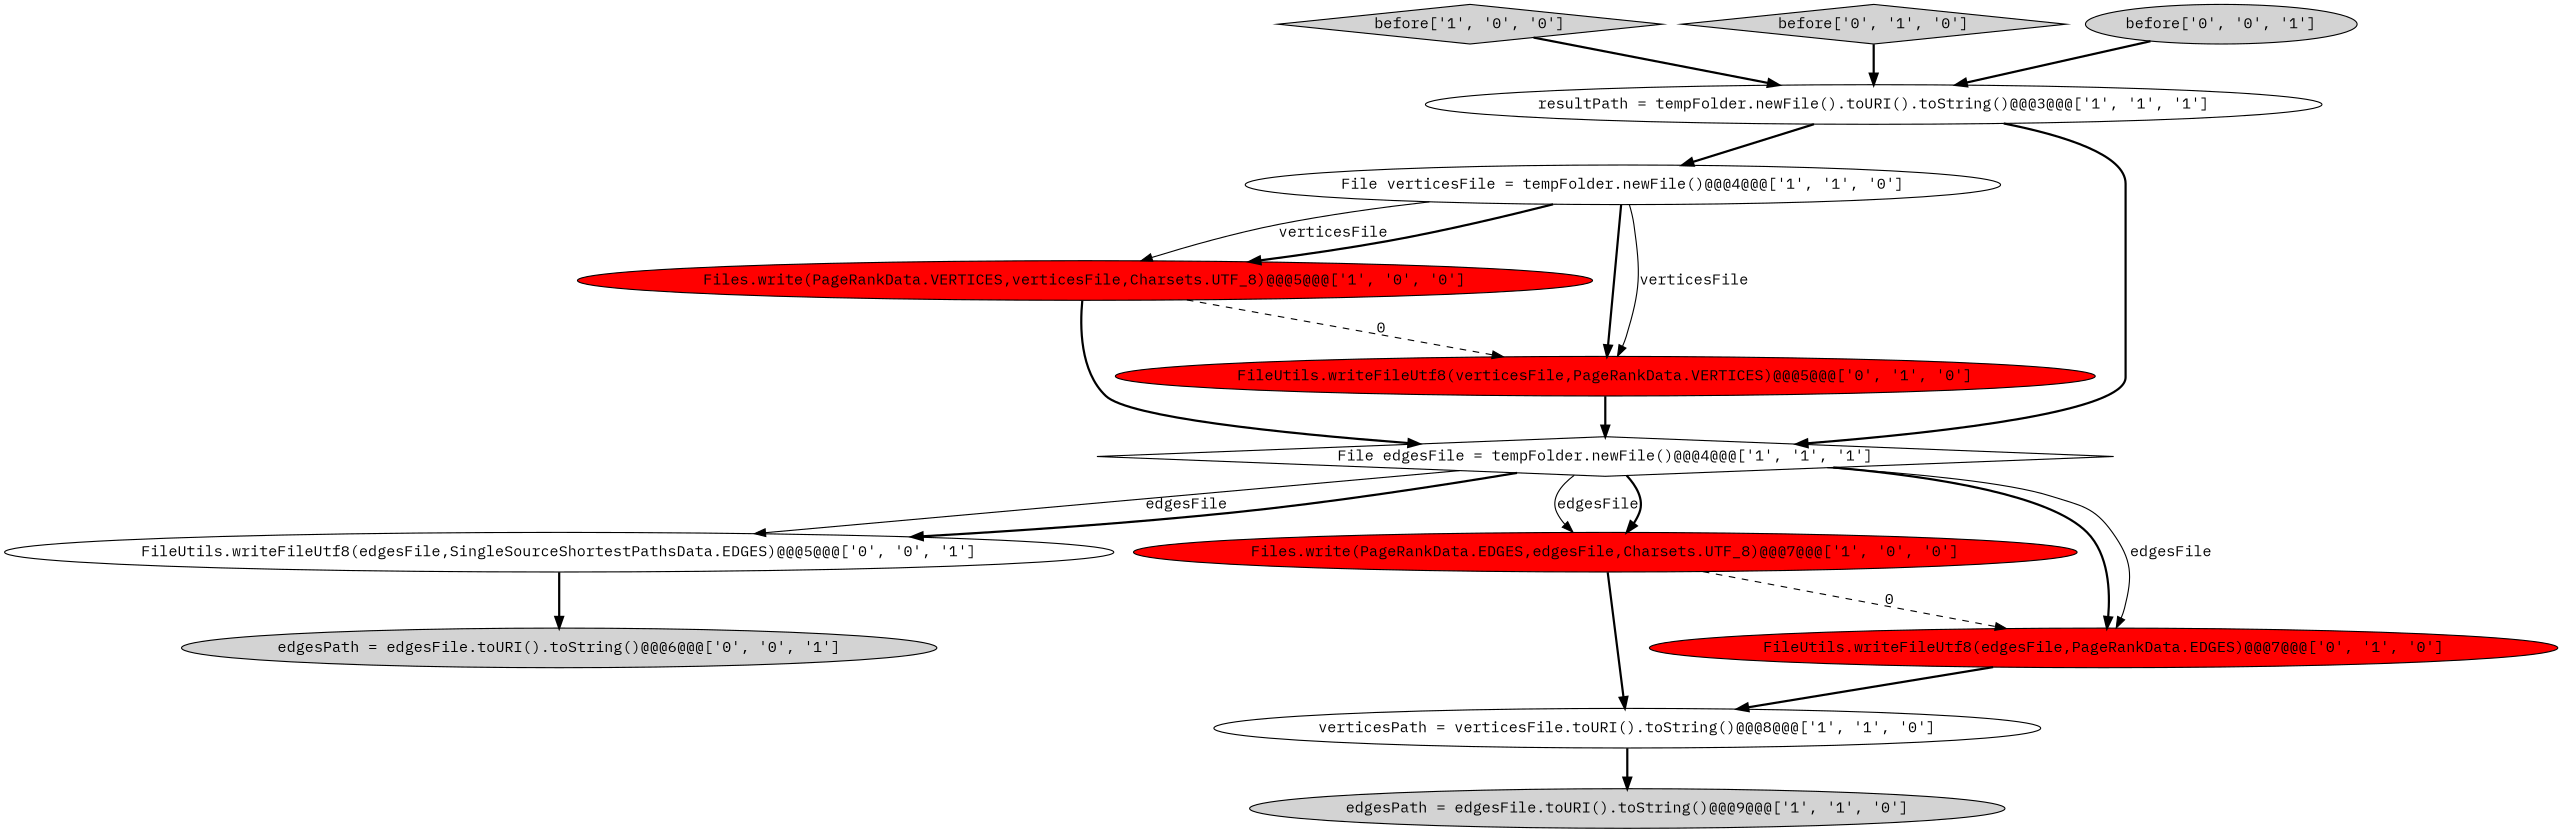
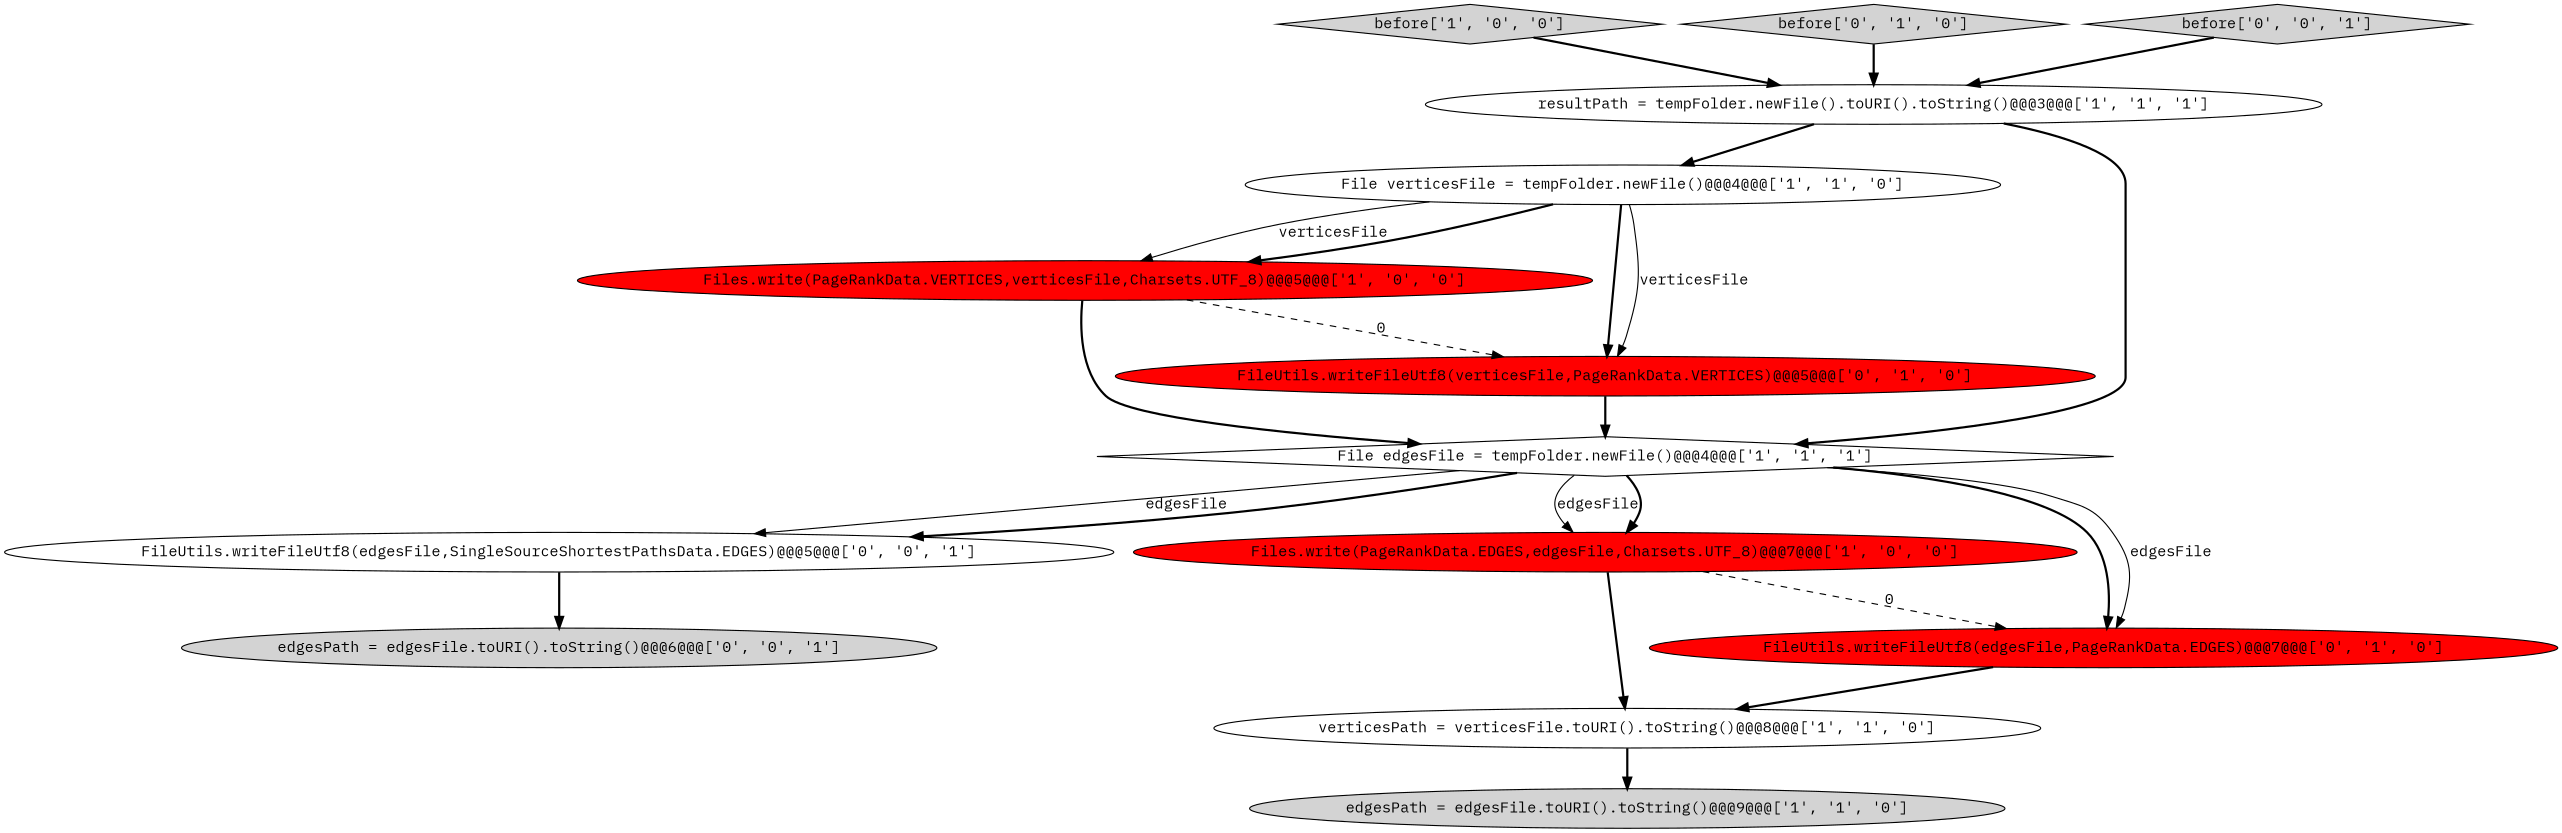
node "before['0', '0', '1']": shape ellipse -> diamond
